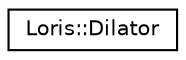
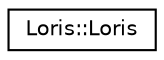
node "Loris::Dilator": label "Loris::Dilator" -> "Loris::Loris"
